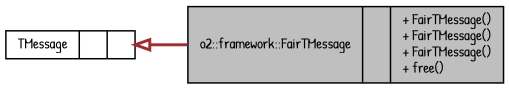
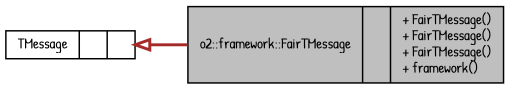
node "o2::framework::FairTMessage": text "+ free()" -> "+ framework()"
